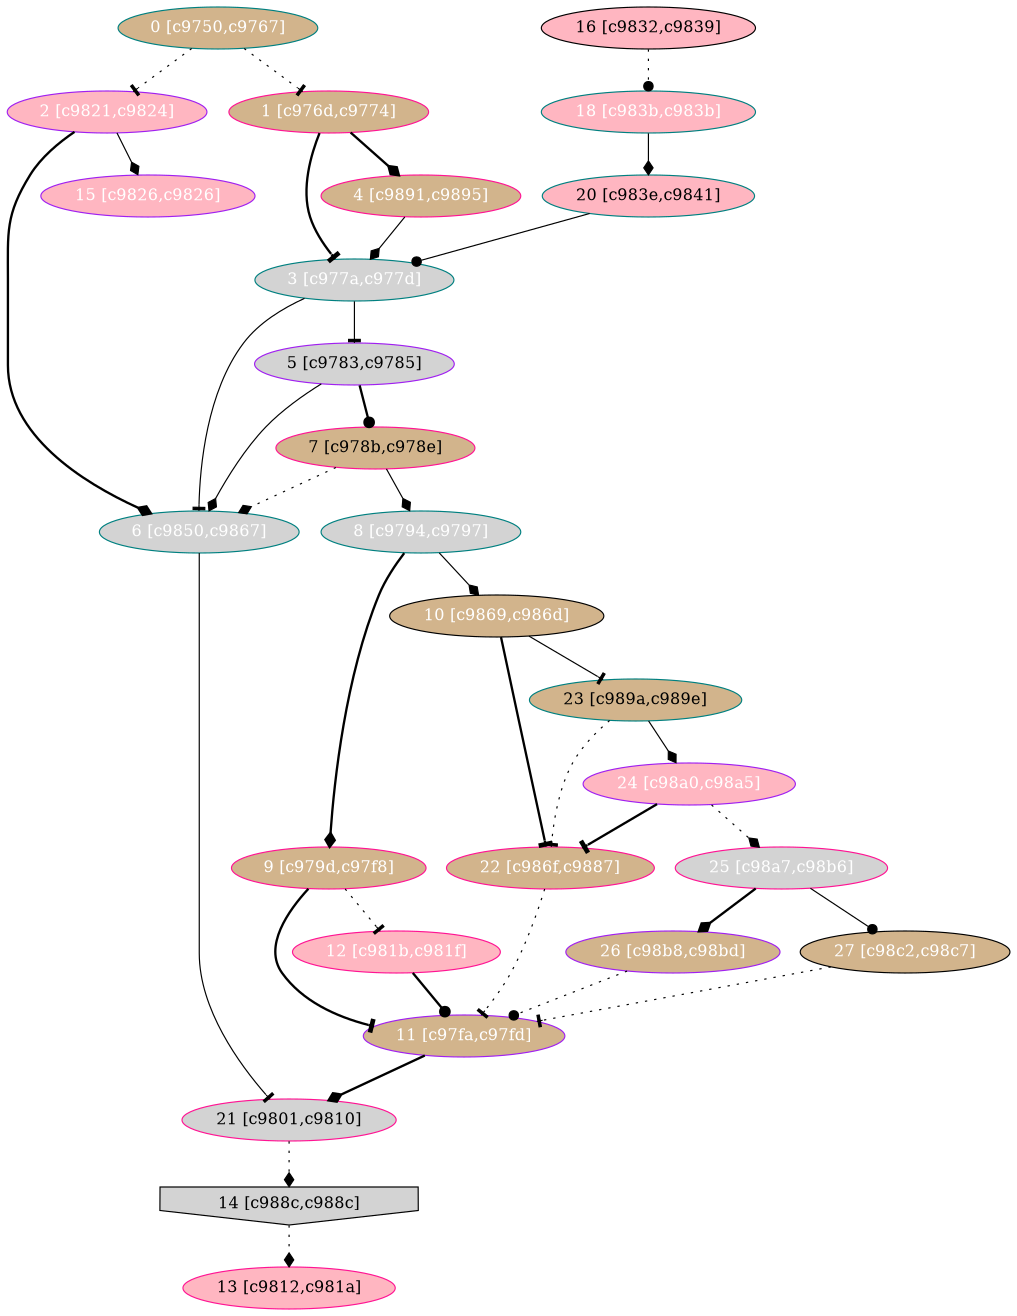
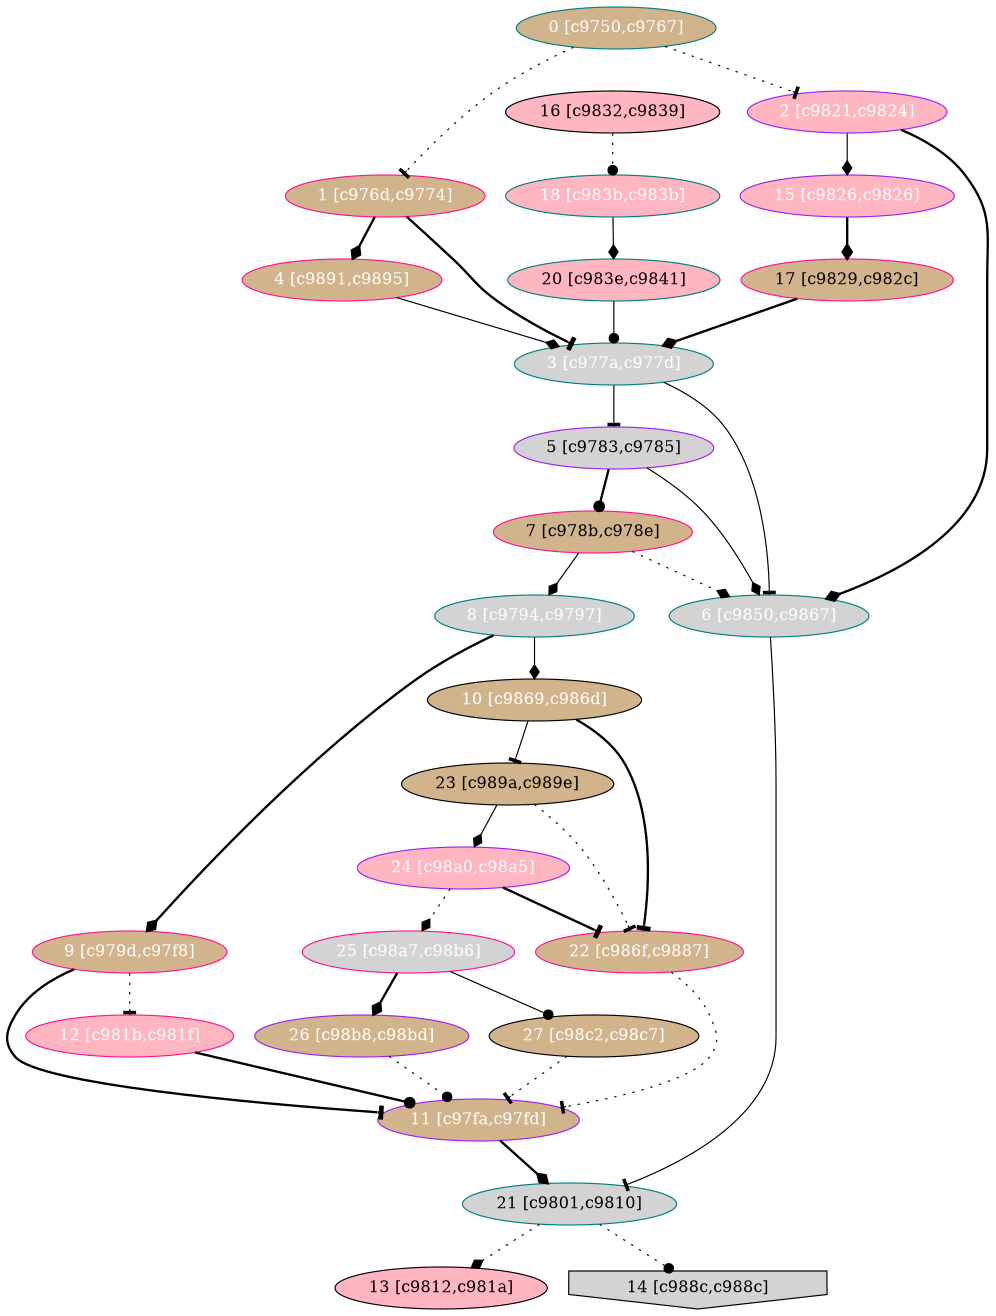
node "17 [c9829,c982c]": added
node "23 [c989a,c989e]": color teal -> black
node "21 [c9801,c9810]": color deeppink -> teal
edge "21 [c9801,c9810]" -> "14 [c988c,c988c]": arrowhead diamond -> dot
edge "14 [c988c,c988c]" -> "13 [c9812,c981a]": now "21 [c9801,c9810]" -> "13 [c9812,c981a]"
node "13 [c9812,c981a]": color deeppink -> black
